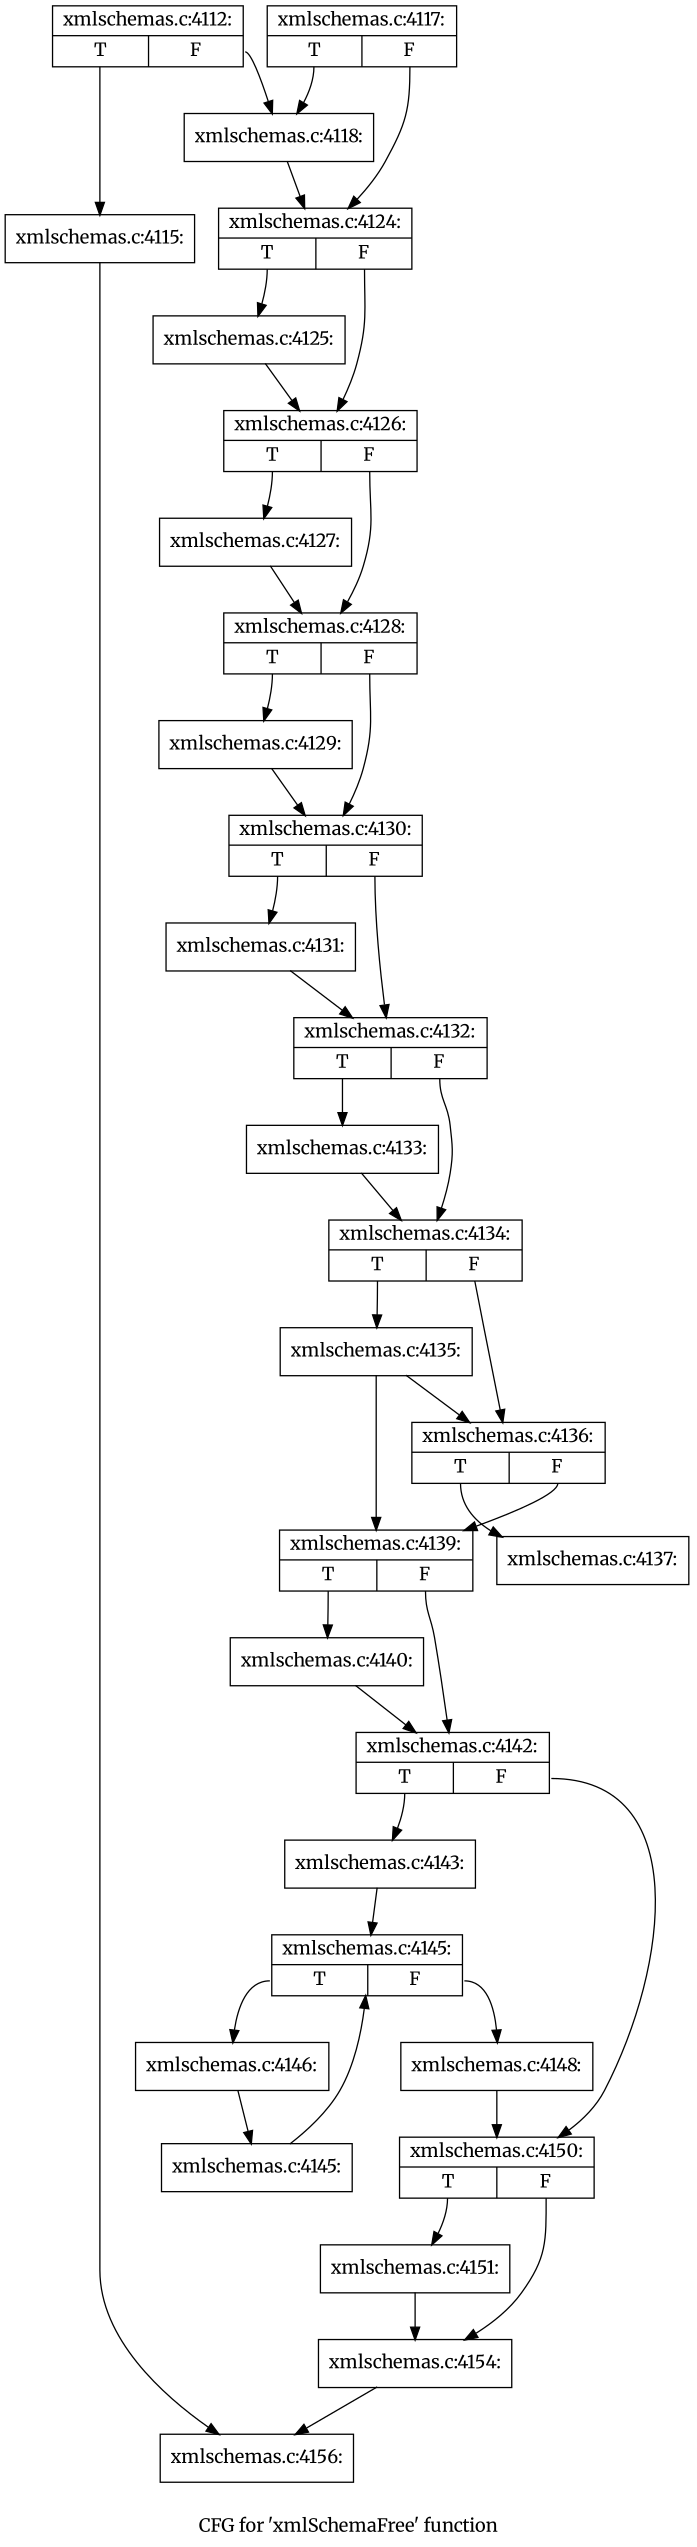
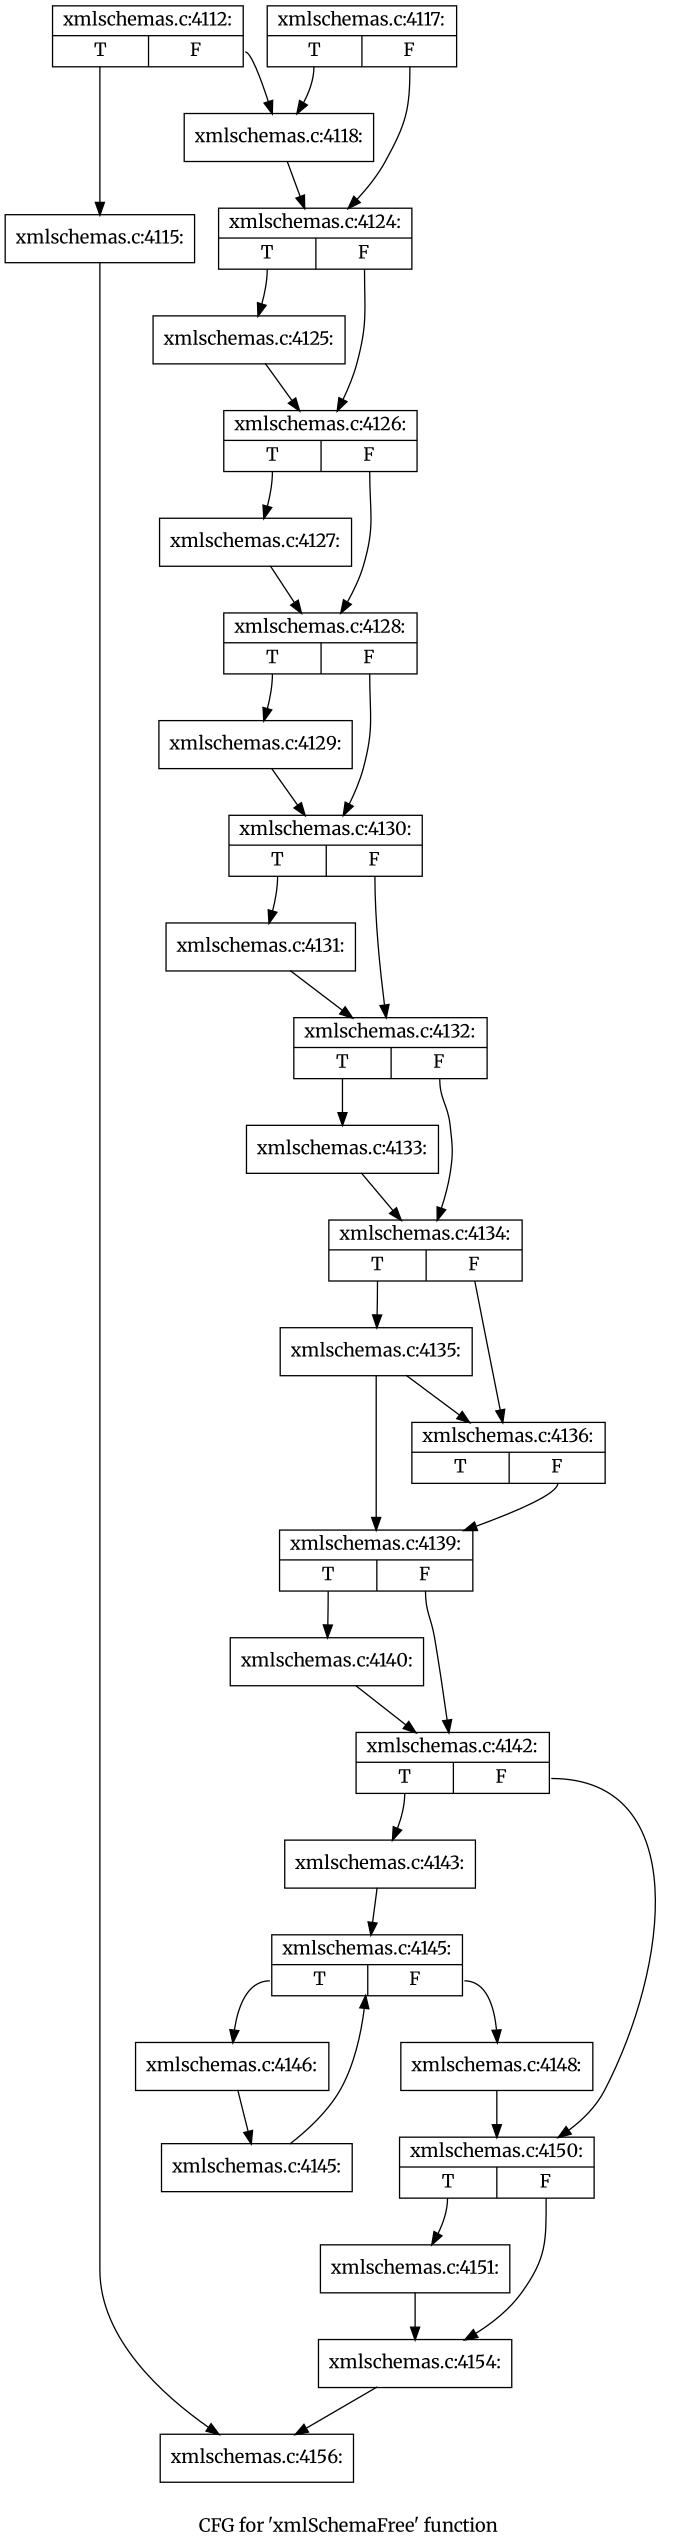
node "xmlschemas.c:4137:": removed
